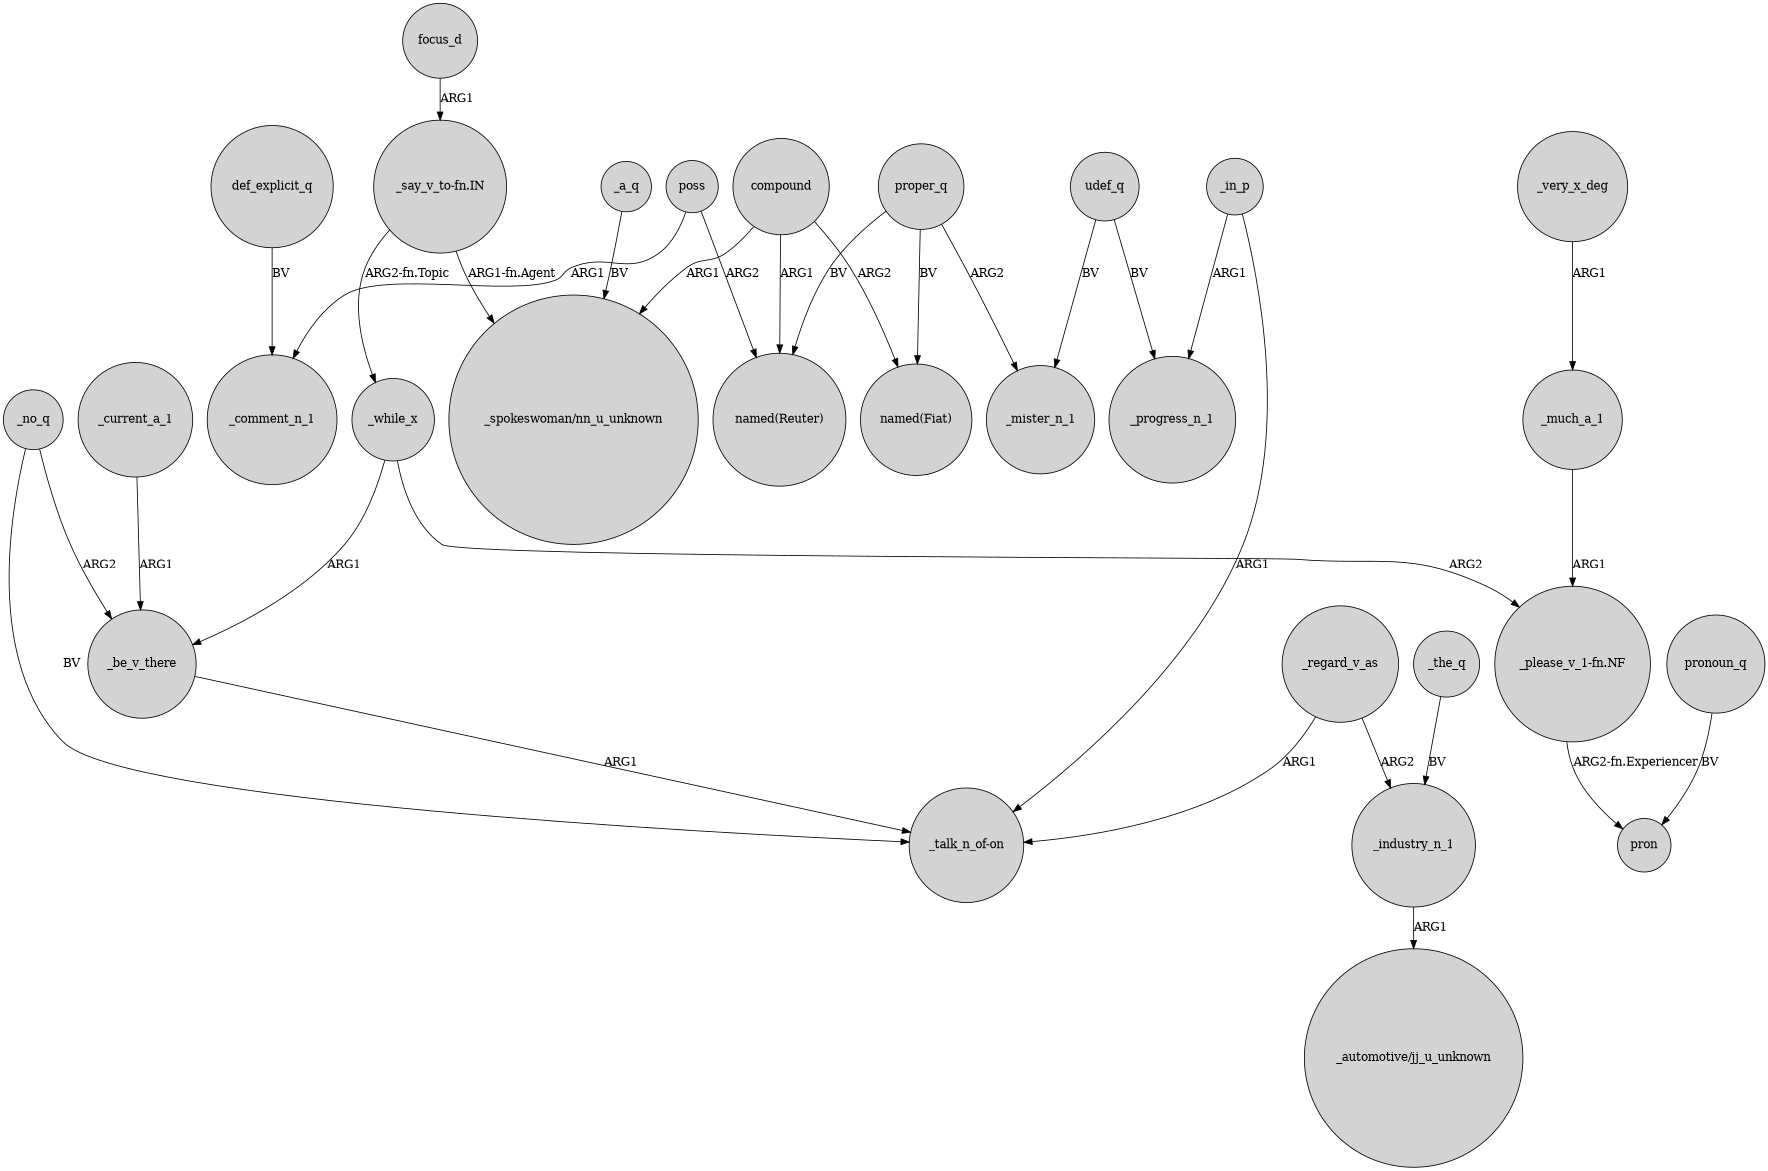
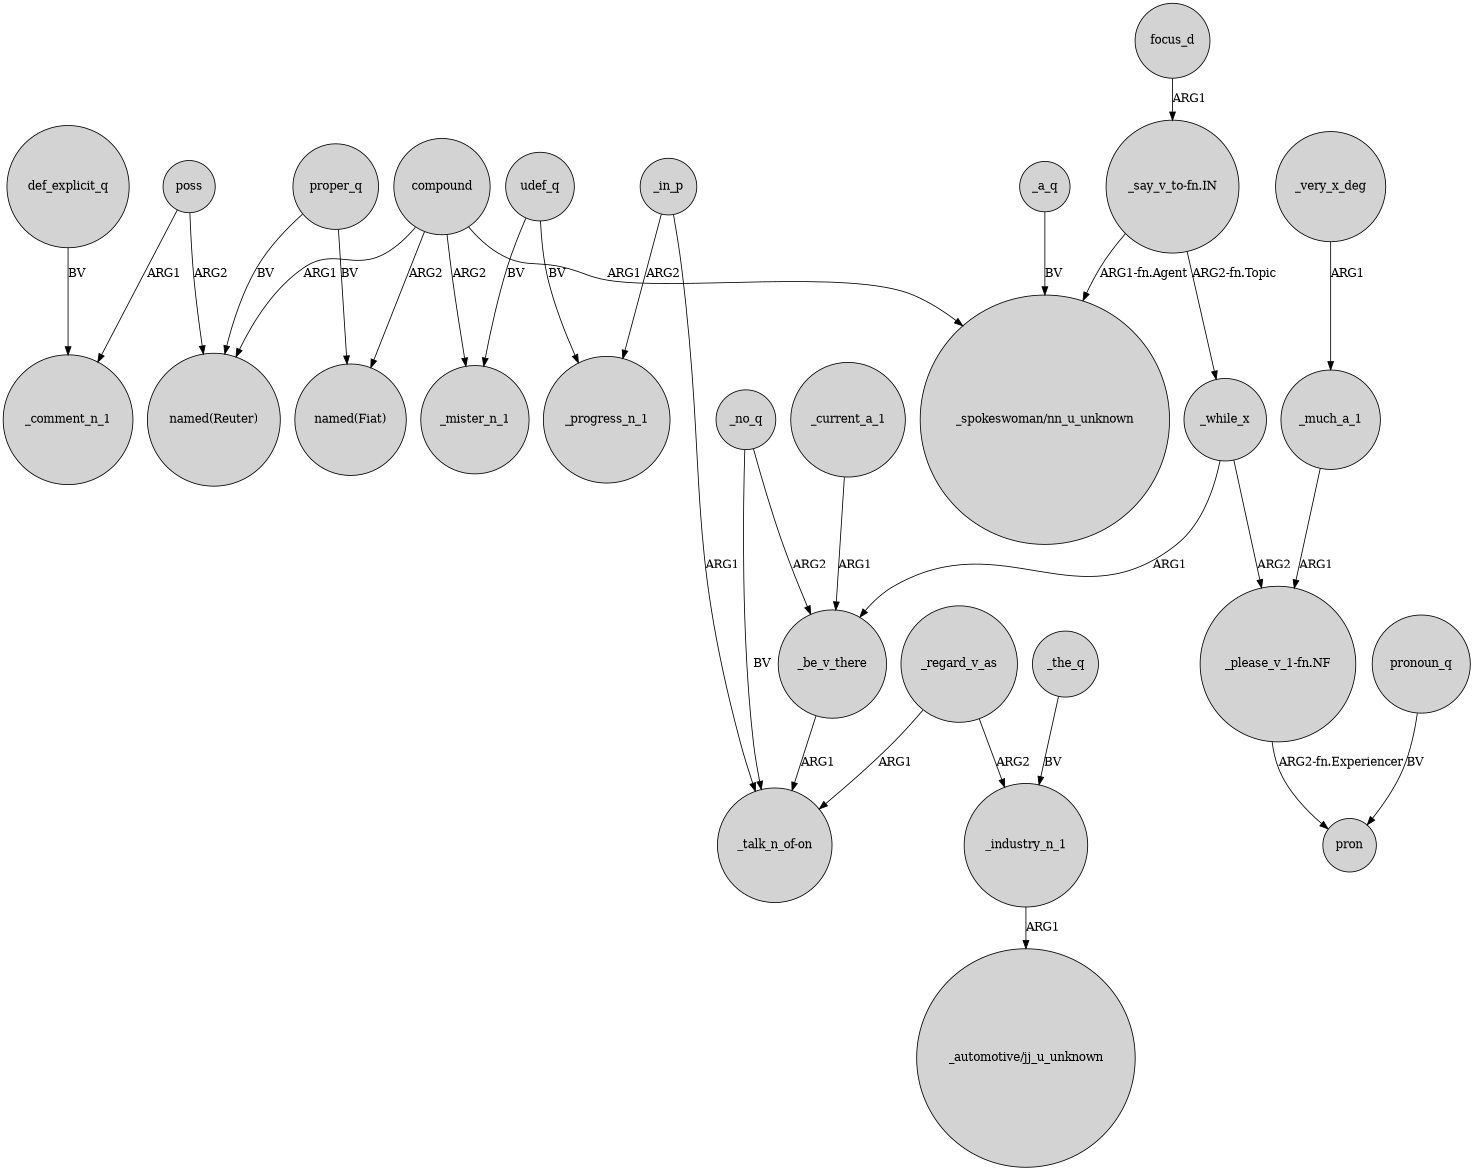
edge "_in_p" -> "_progress_n_1": label "ARG1" -> "ARG2"
edge "proper_q" -> "_mister_n_1": now "compound" -> "_mister_n_1"
